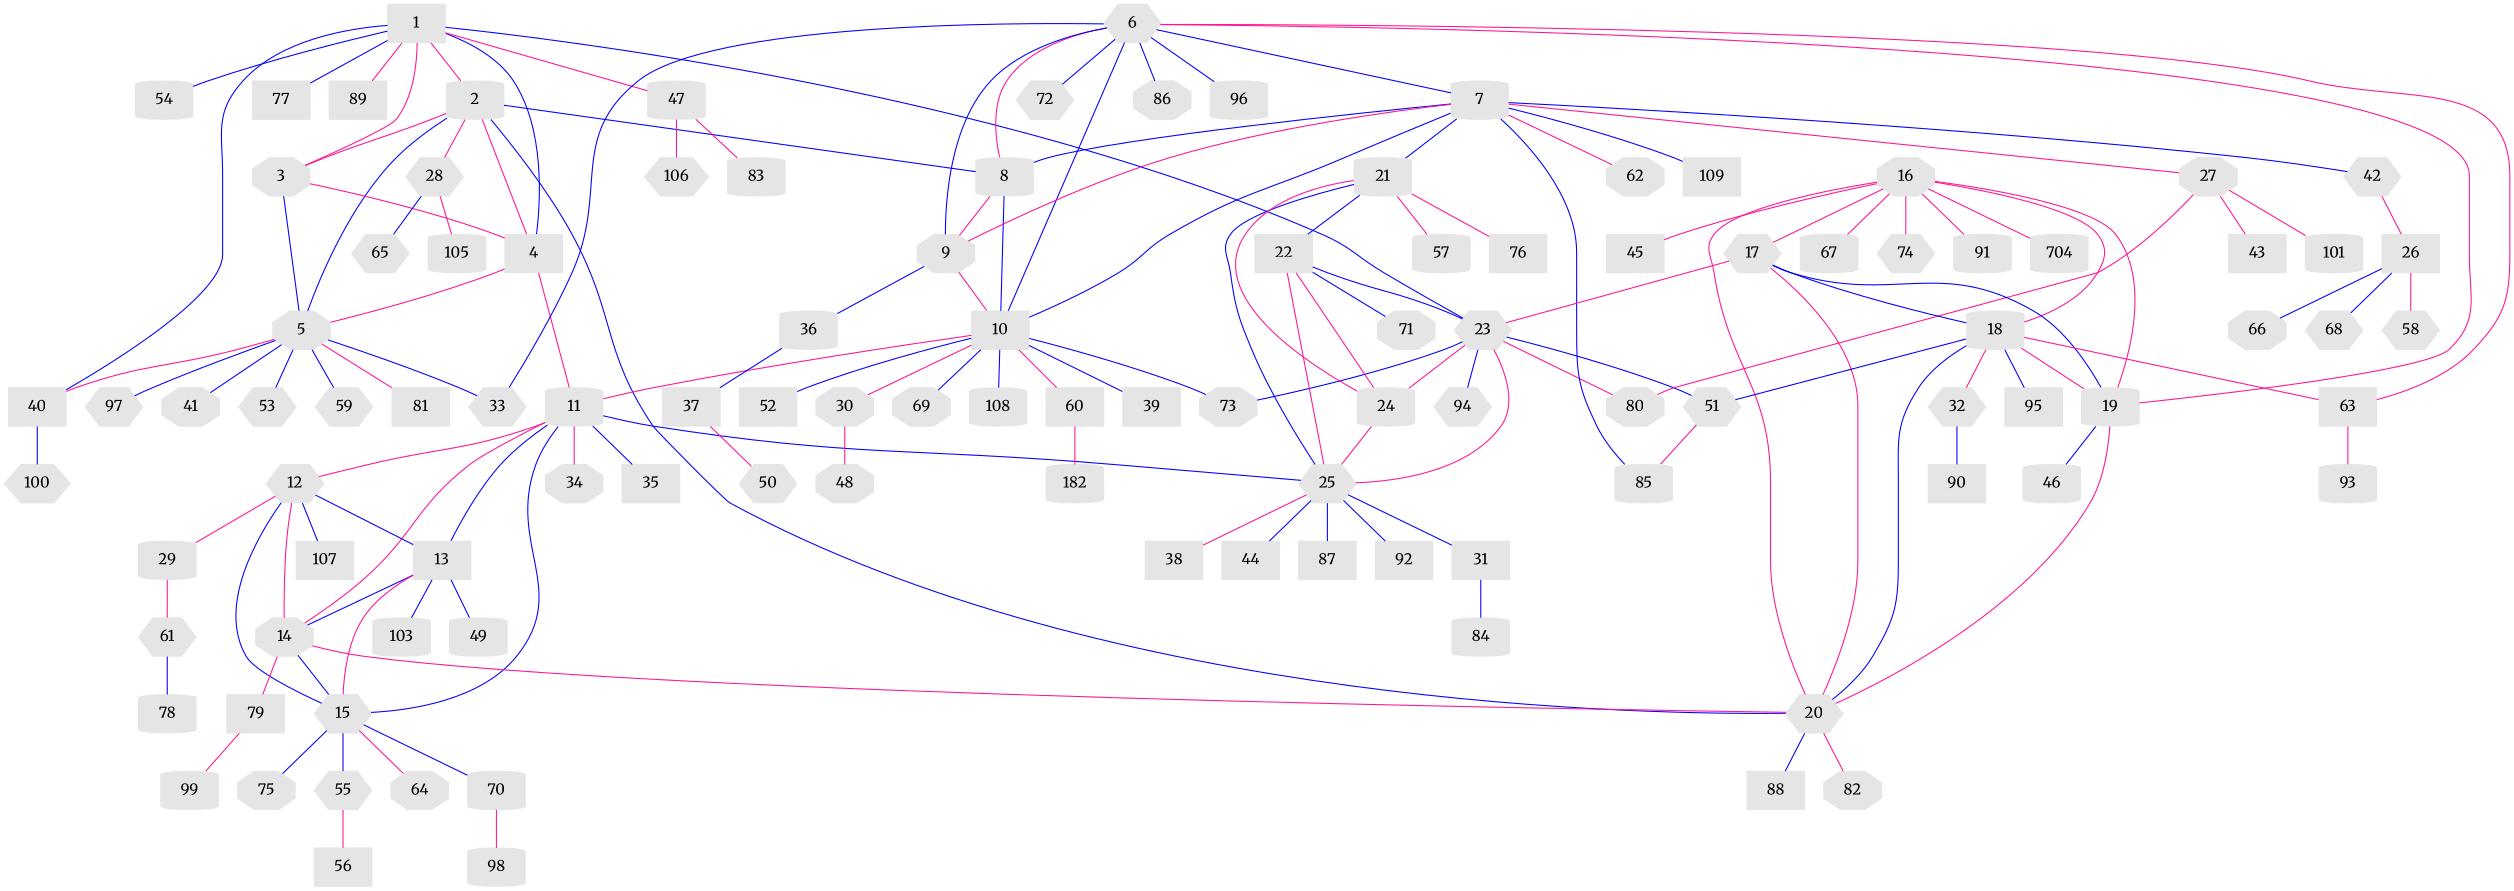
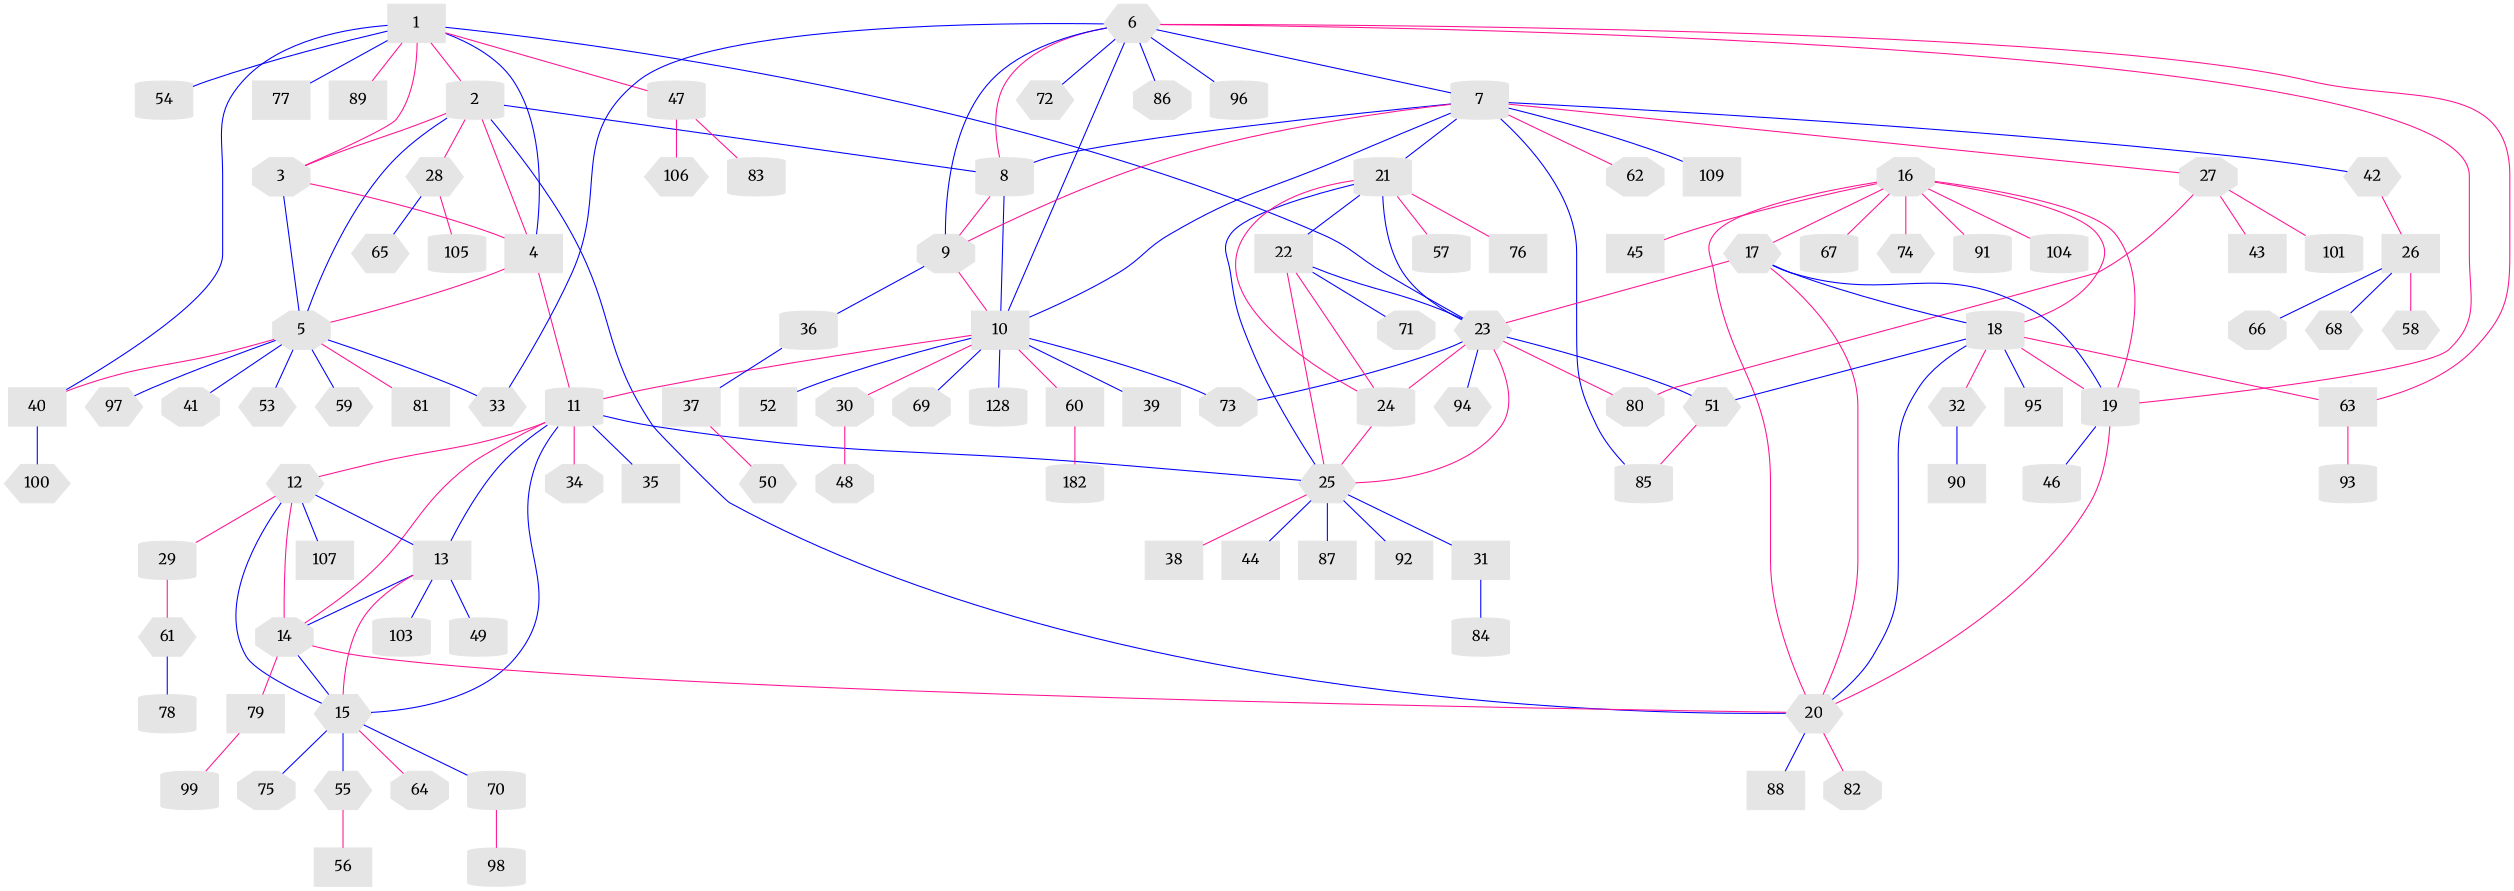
node "704": label "704" -> "104"
edge "21" -- "23": added
node "108": label "108" -> "128"
